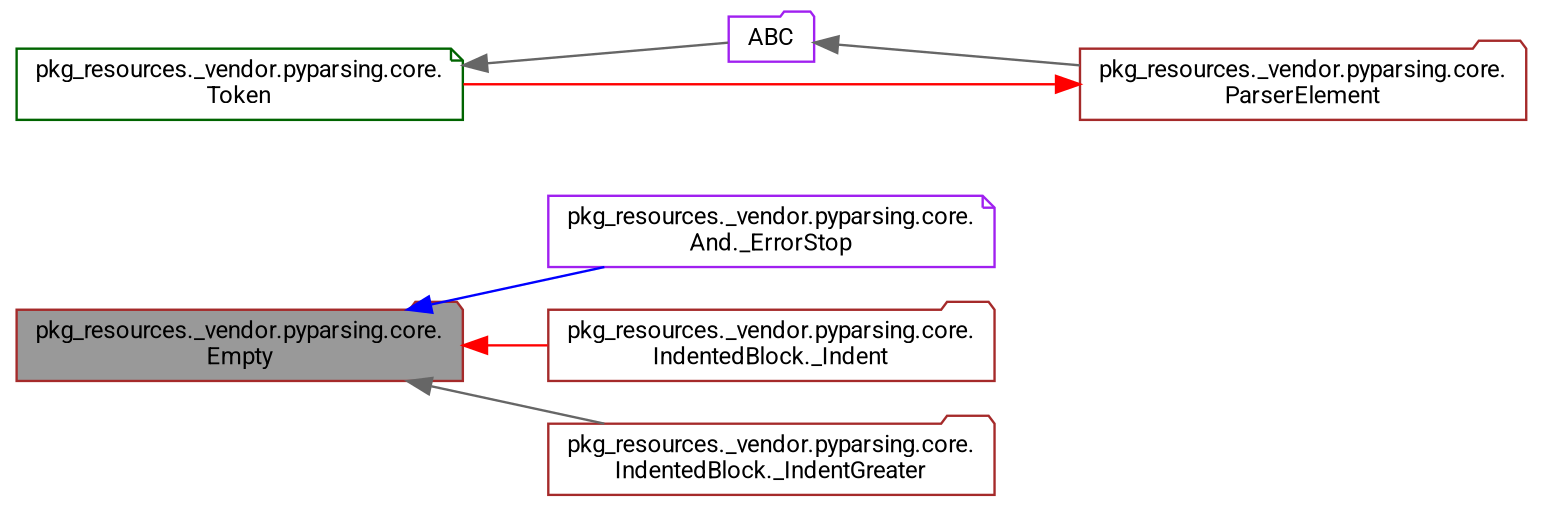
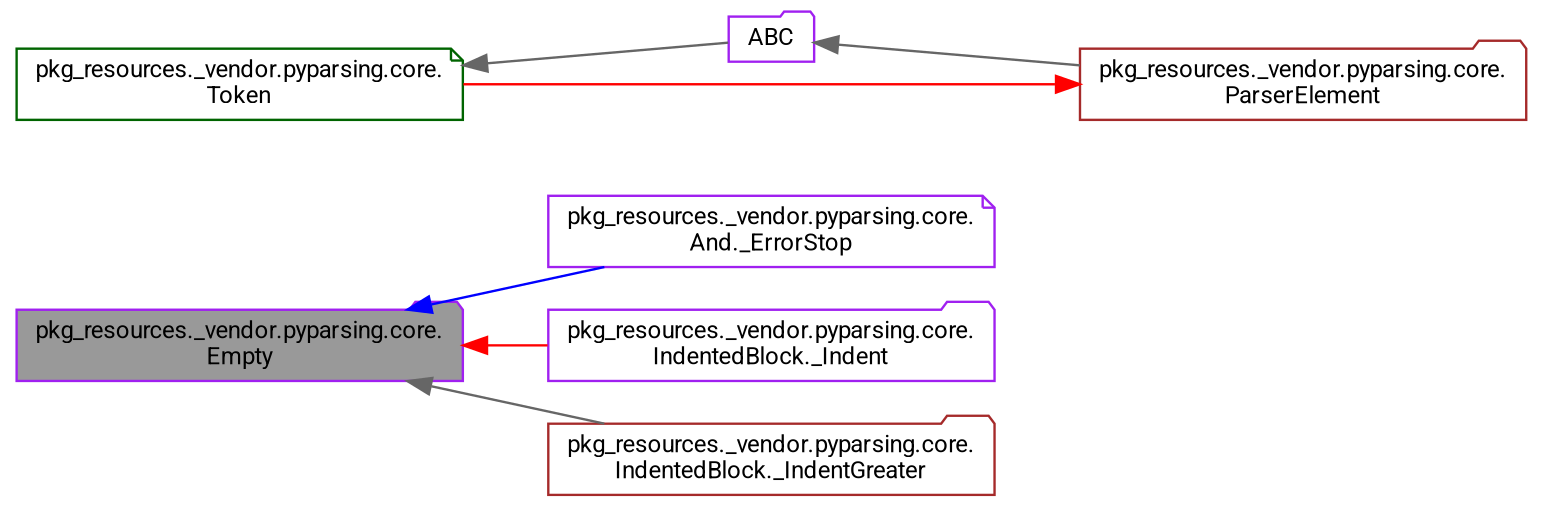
node "pkg_resources._vendor.pyparsing.core. Empty": color brown -> purple
node "pkg_resources._vendor.pyparsing.core. IndentedBlock._Indent": color brown -> purple
